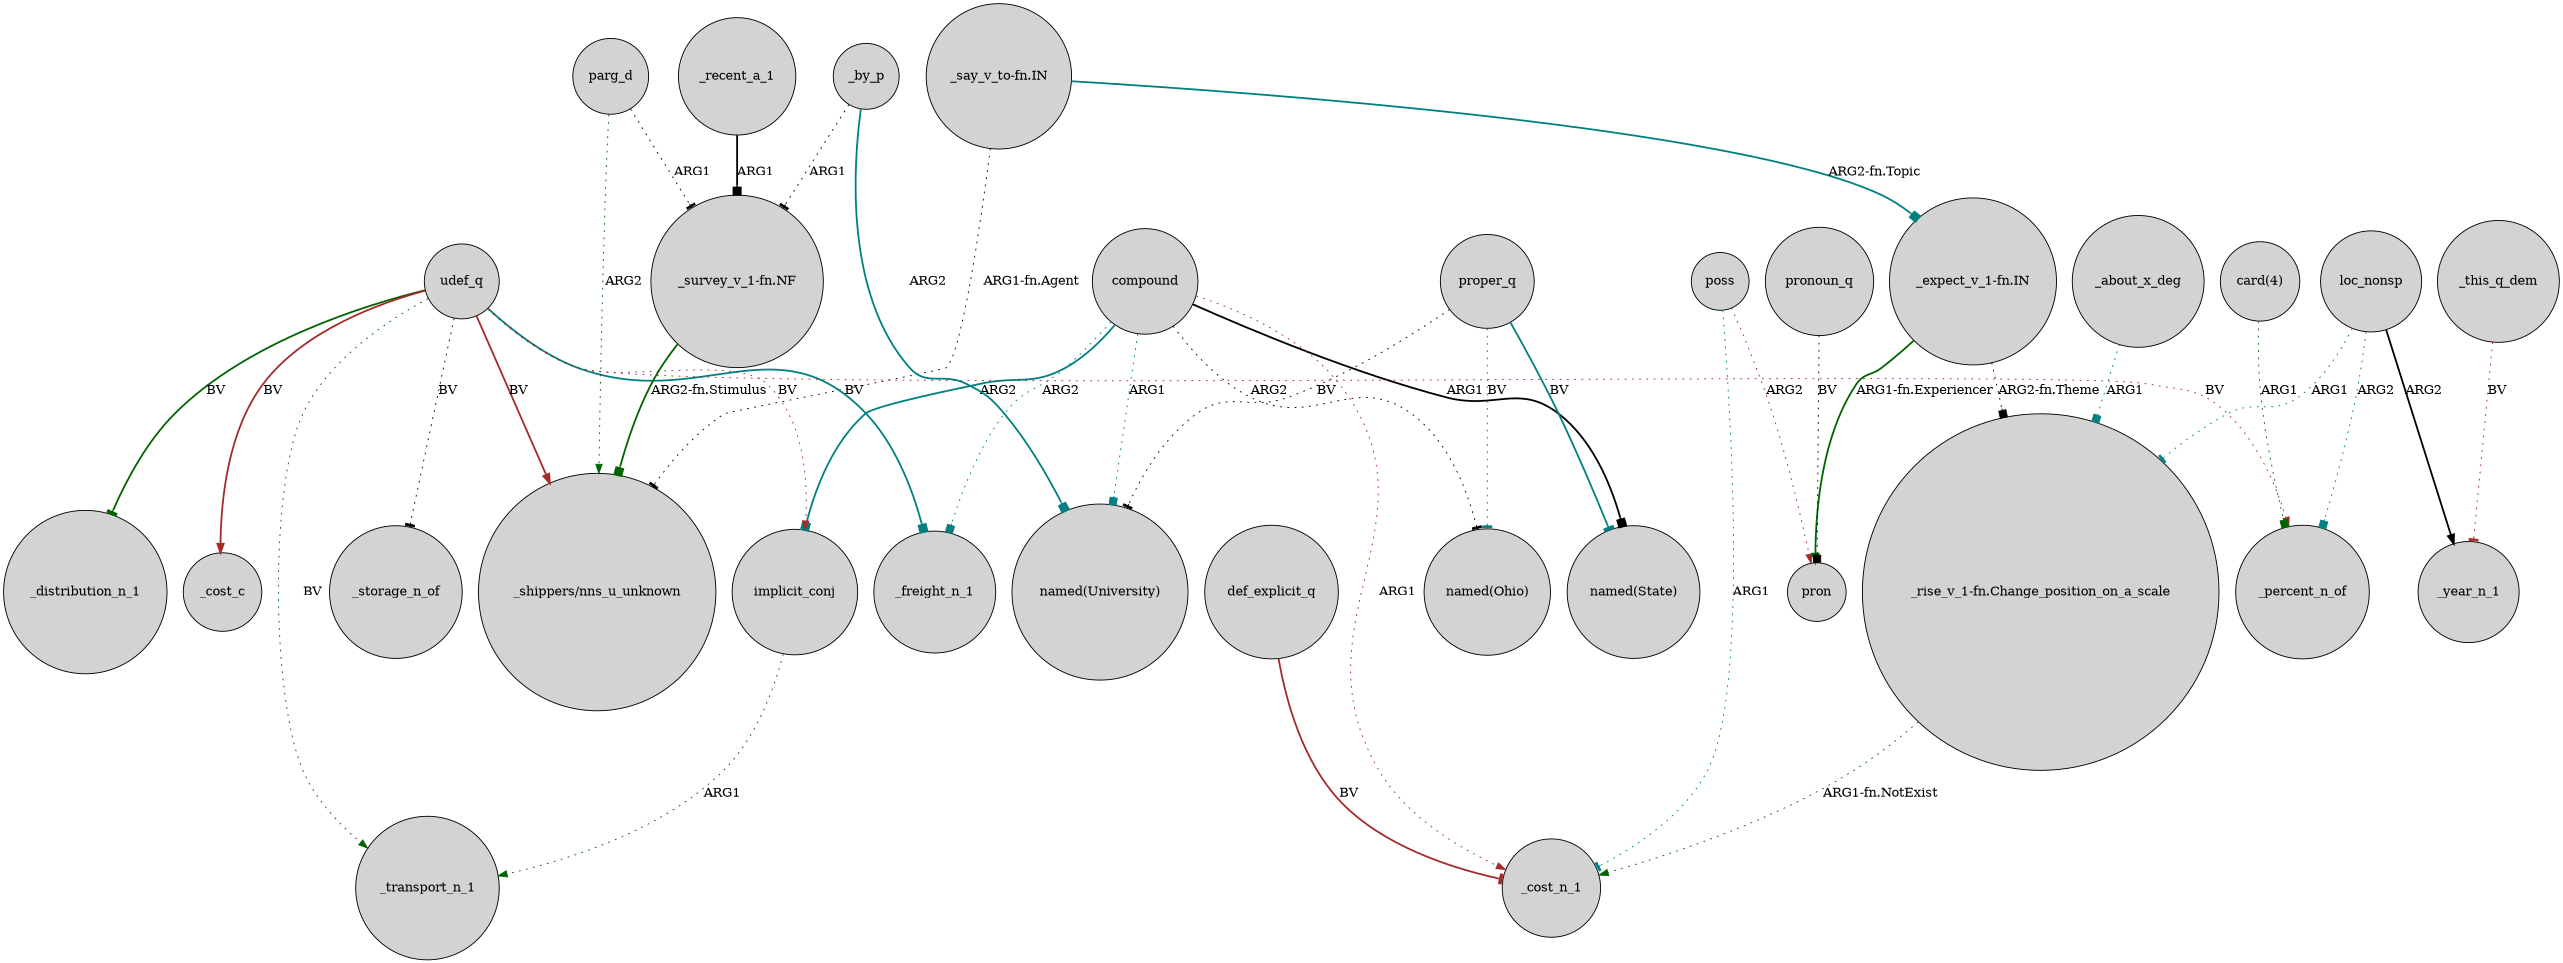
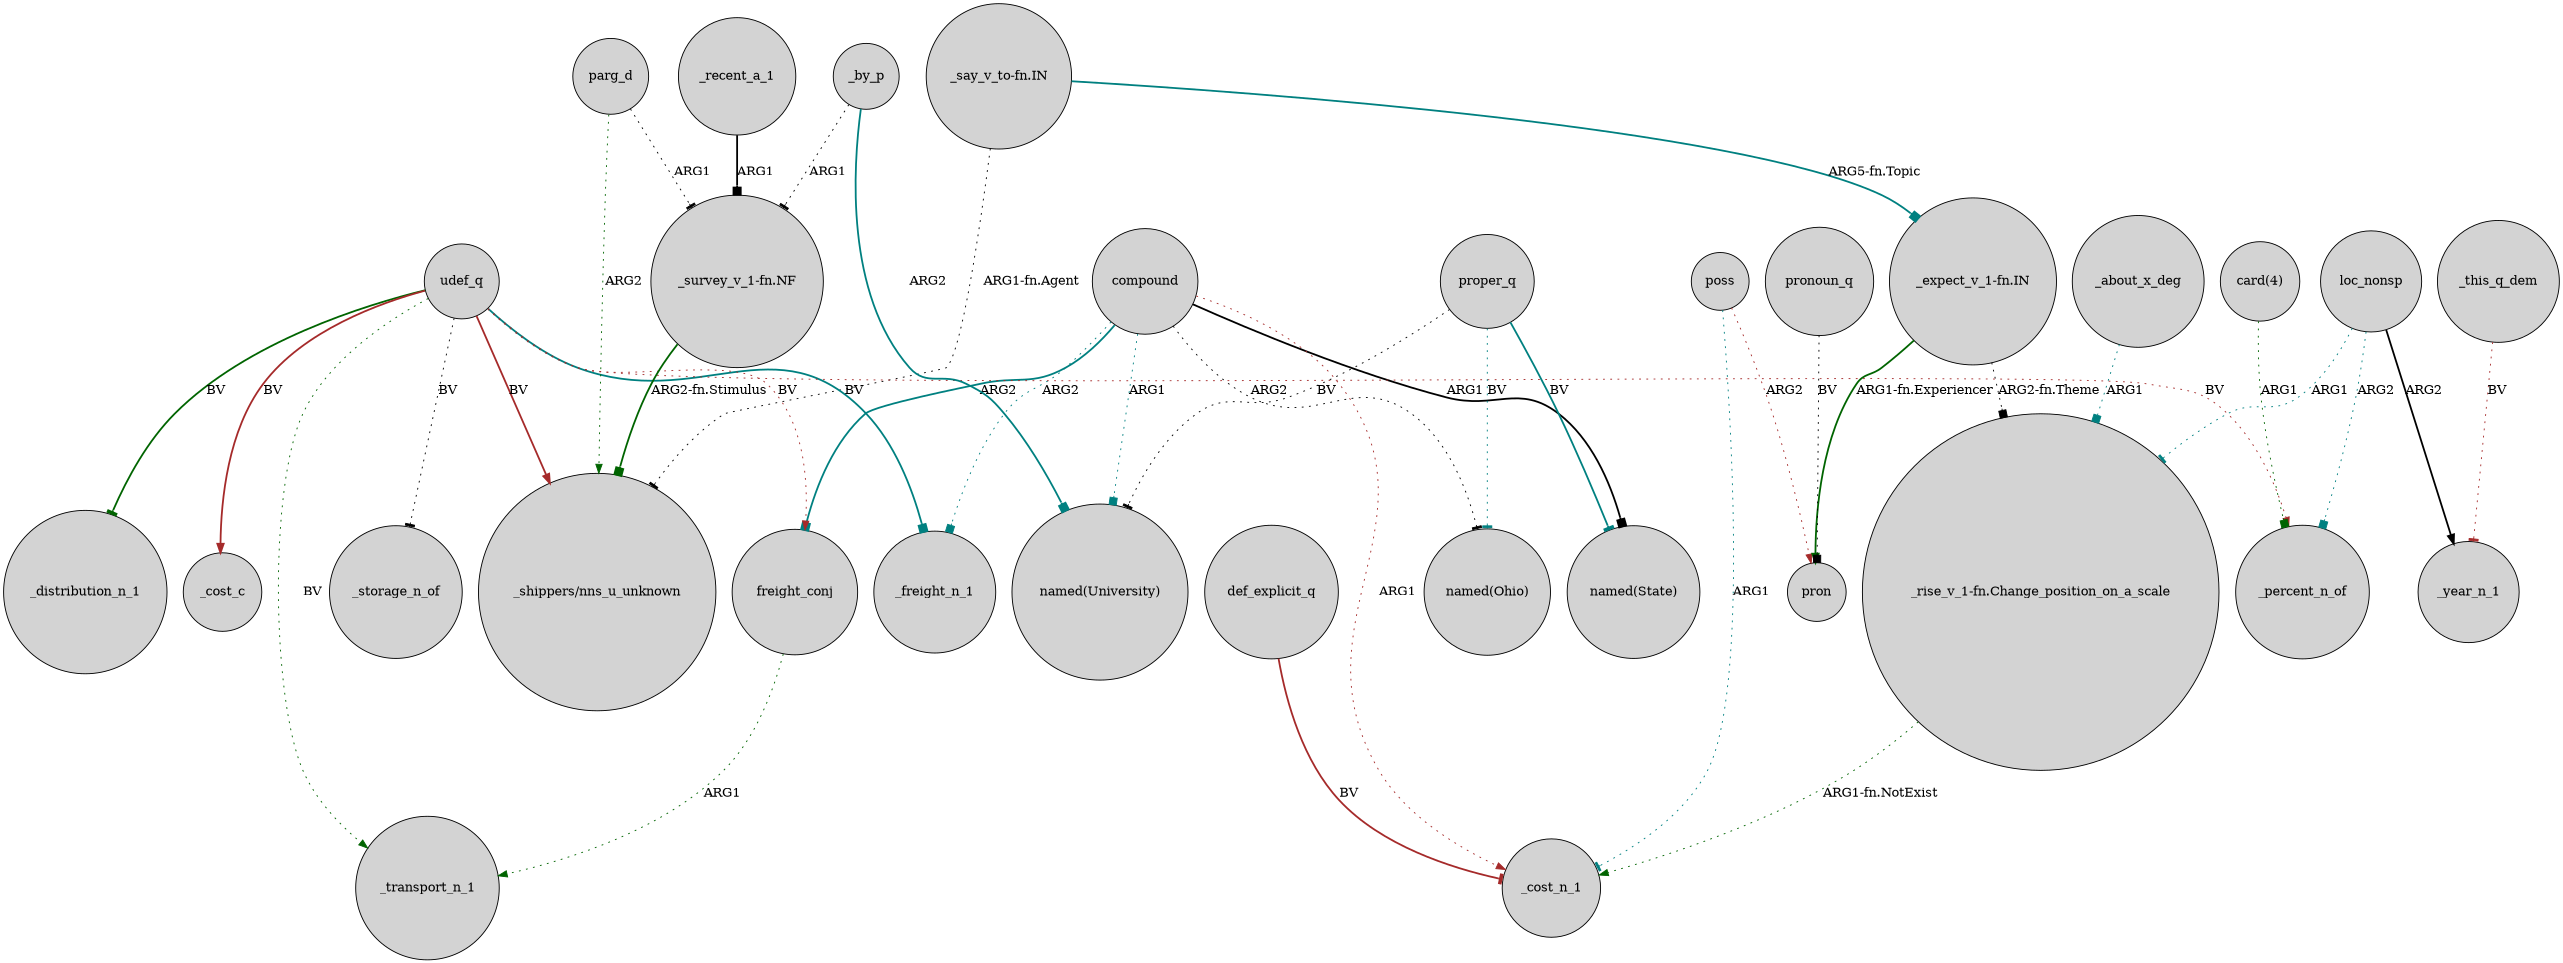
edge "_say_v_to-fn.IN" -> "_expect_v_1-fn.IN": label "ARG2-fn.Topic" -> "ARG5-fn.Topic"
node "implicit_conj": label "implicit_conj" -> "freight_conj"
